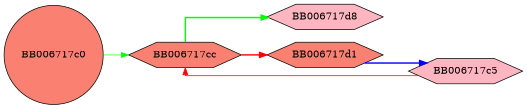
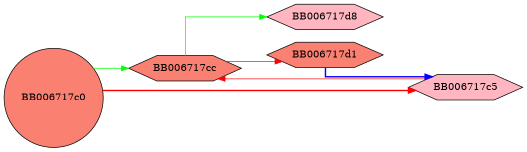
edge "BB006717cc" -> "BB006717d8": style bold -> solid
edge "BB006717cc" -> "BB006717d1": style bold -> solid
edge "BB006717c0" -> "BB006717c5": added
